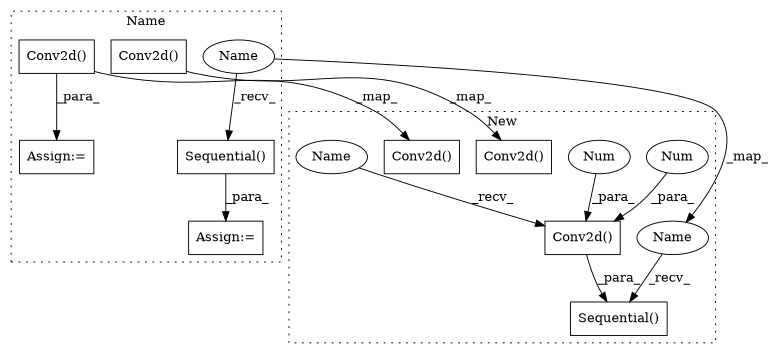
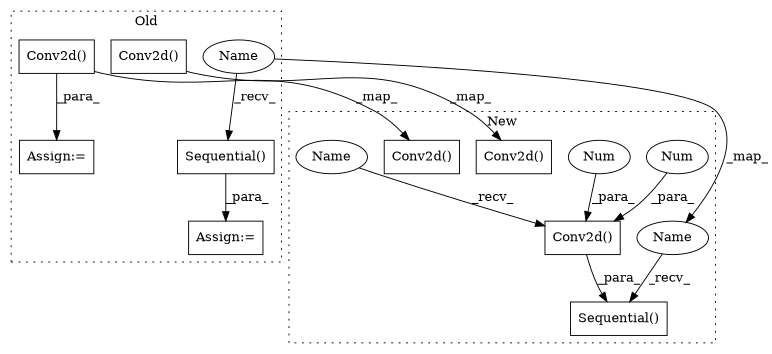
cluster "Name": label "Name" -> "Old"
